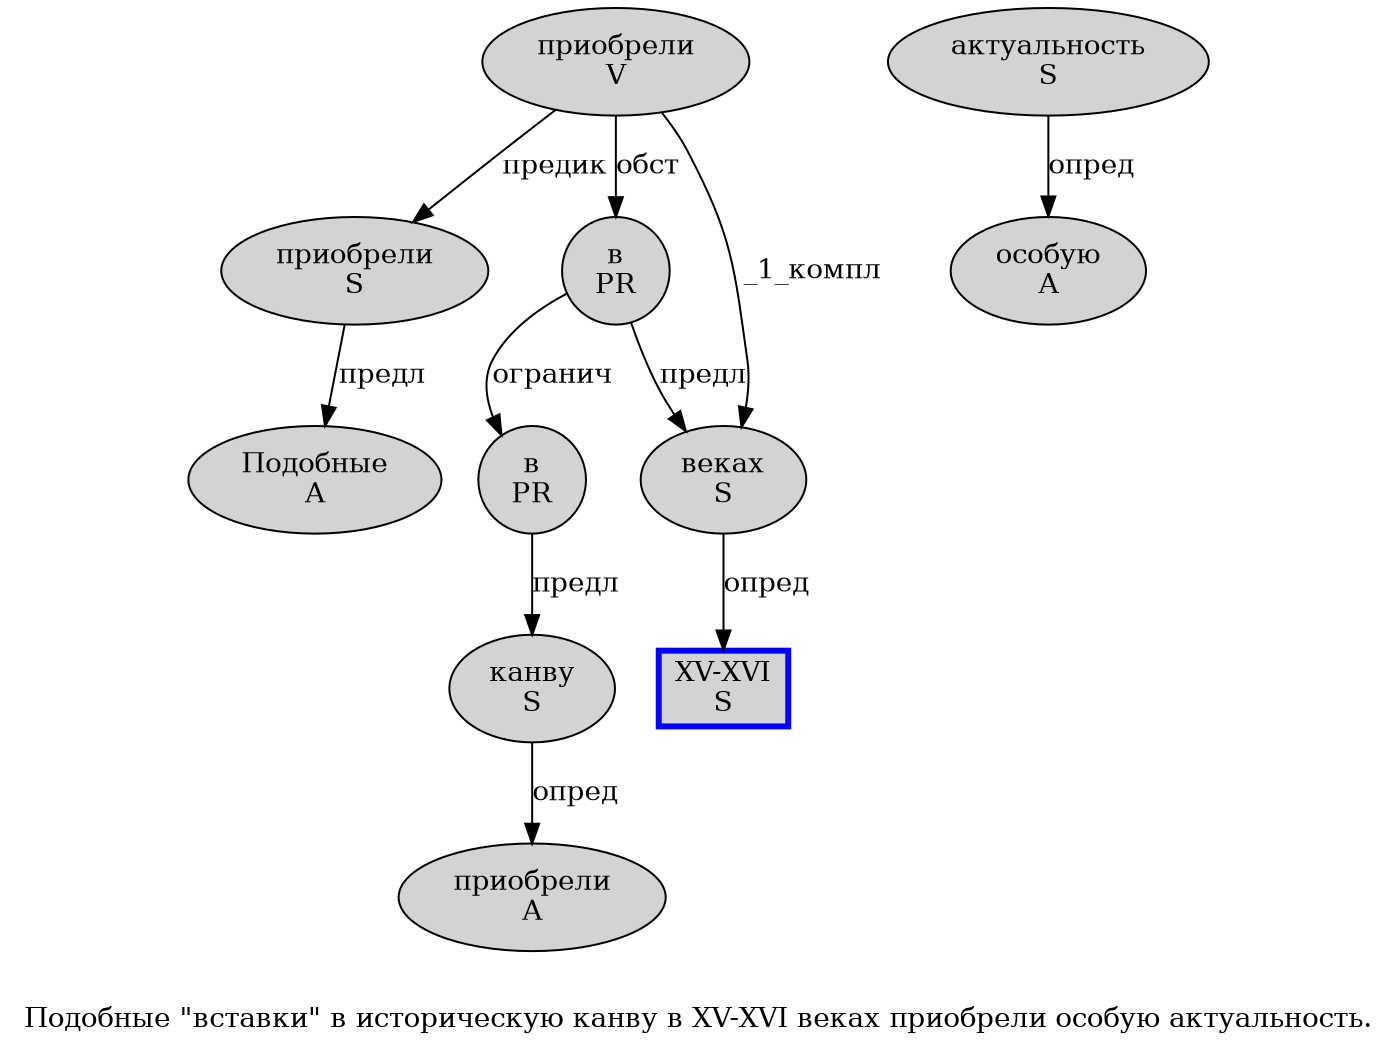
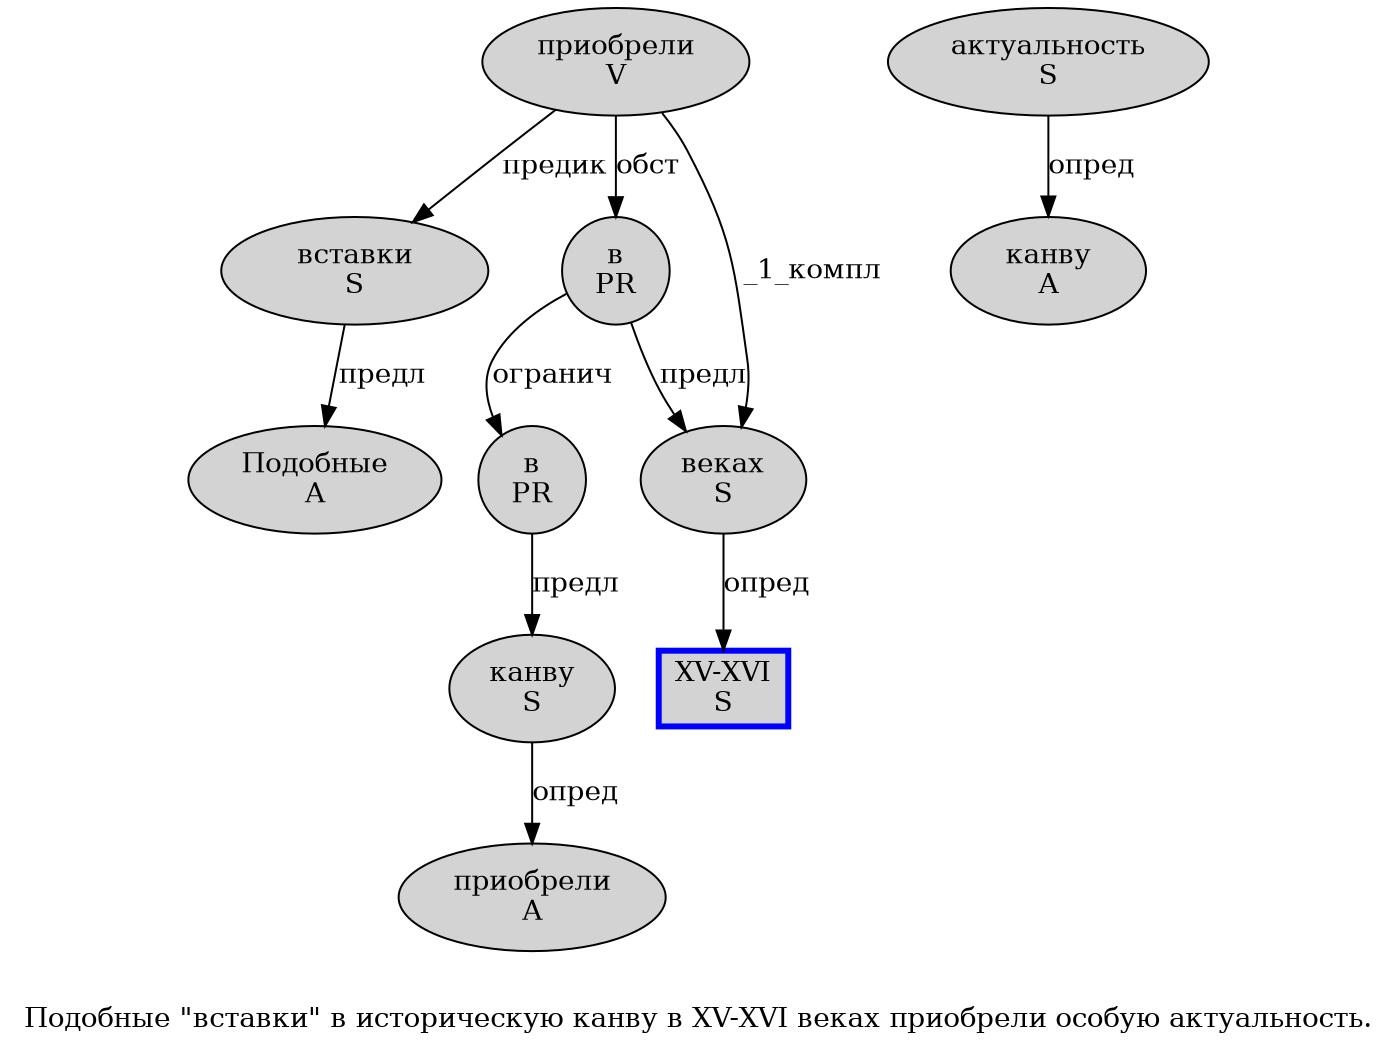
node "приобрели S": label "приобрели S" -> "вставки S"
node "особую A": label "особую A" -> "канву A"
